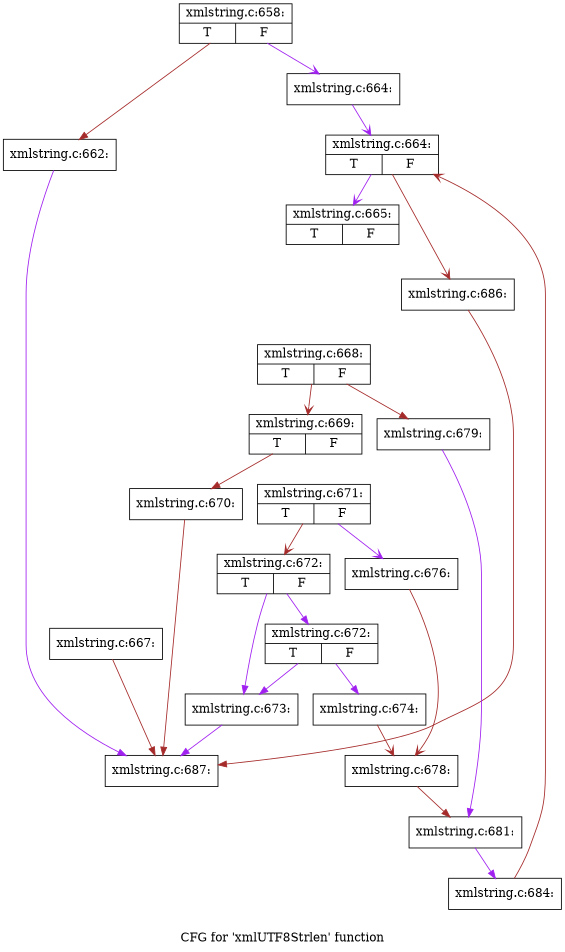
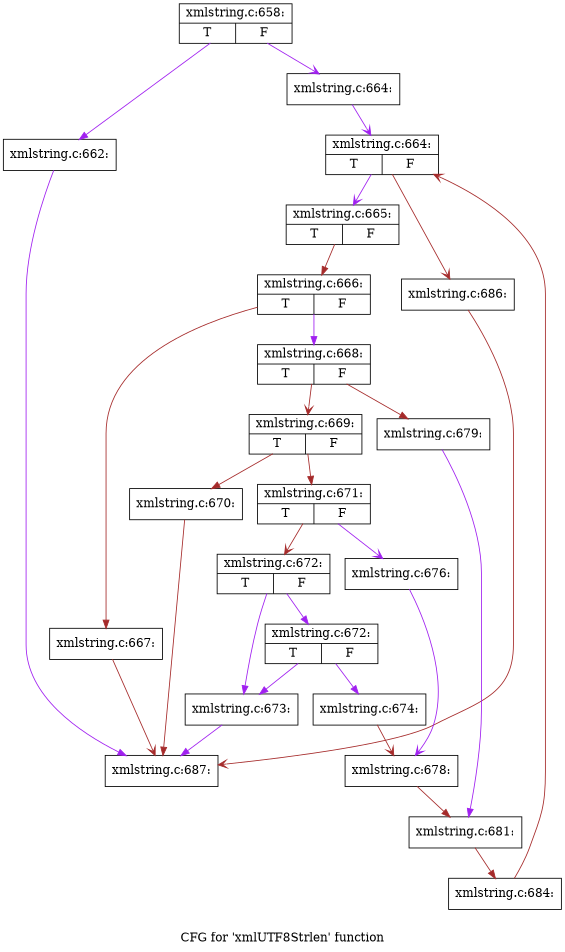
edge "xmlstring.c:658:" -> "xmlstring.c:662:": color brown -> purple
node "xmlstring.c:666:": added
edge "xmlstring.c:669:" -> "xmlstring.c:671:": added
edge "xmlstring.c:686:" -> "xmlstring.c:687:": arrowhead normal -> vee
edge "xmlstring.c:676:" -> "xmlstring.c:678:": color brown -> purple
edge "xmlstring.c:667:" -> "xmlstring.c:687:": arrowhead normal -> vee
edge "xmlstring.c:681:" -> "xmlstring.c:684:": color purple -> brown
